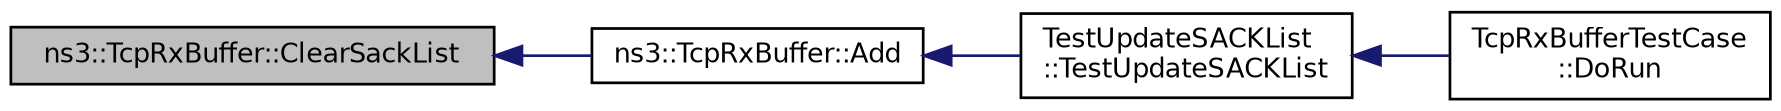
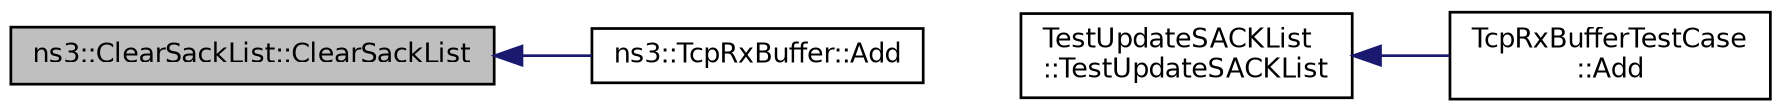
node "ns3::TcpRxBuffer::ClearSackList": label "ns3::TcpRxBuffer::ClearSackList" -> "ns3::ClearSackList::ClearSackList"
edge "TestUpdateSACKList ::TestUpdateSACKList" -> "ns3::TcpRxBuffer::Add": removed
node "TcpRxBufferTestCase ::DoRun": label "TcpRxBufferTestCase ::DoRun" -> "TcpRxBufferTestCase ::Add"
